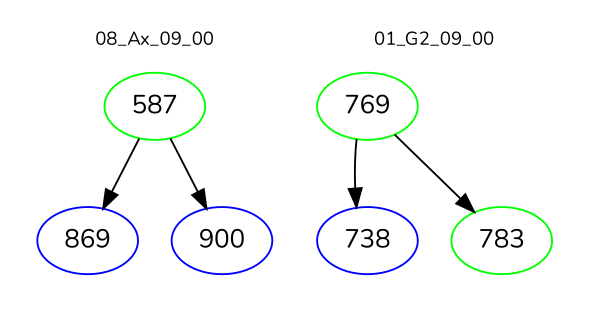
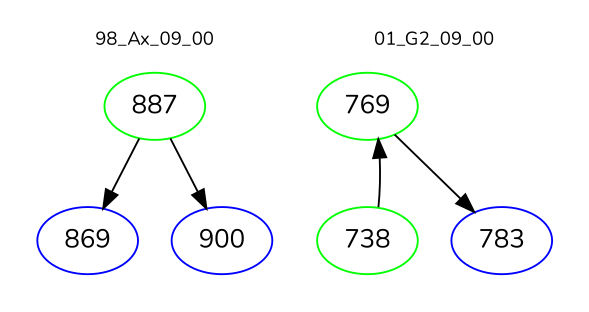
cluster "08_Ax_09_00": label "08_Ax_09_00" -> "98_Ax_09_00"
node "587": label "587" -> "887"
edge "769" -> "738": reversed
node "738": color blue -> green
node "783": color green -> blue
